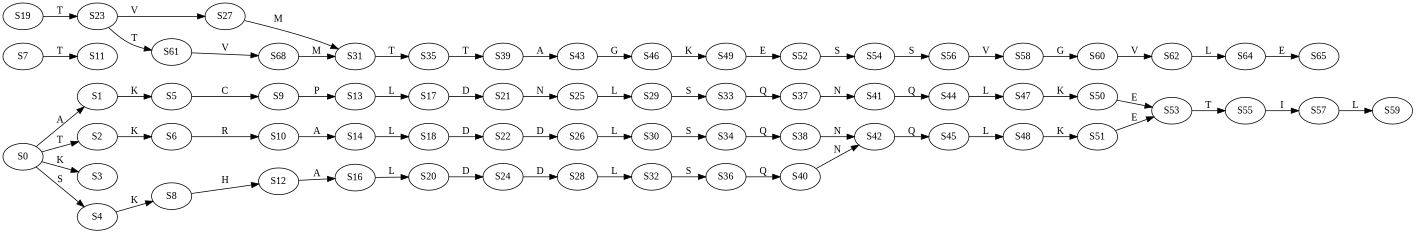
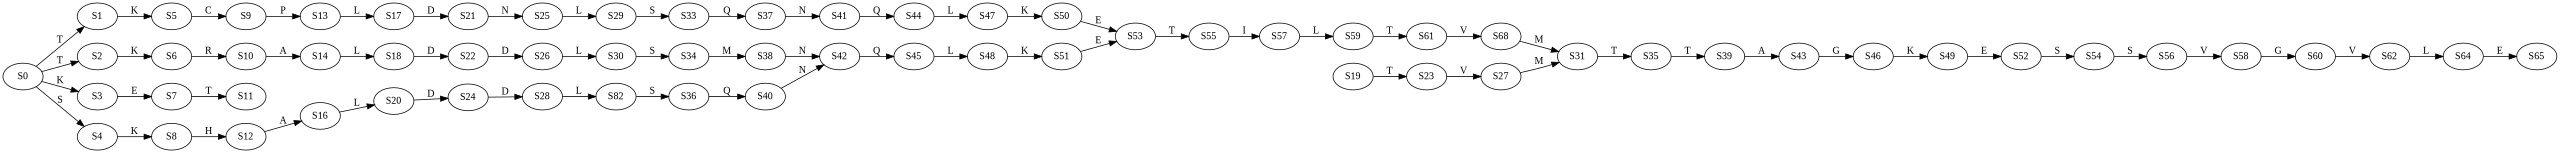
edge "S23" -> "S61": now "S59" -> "S61"
edge "S3" -> "S7": added, label "E"
edge "S0" -> "S1": label "A" -> "T"
edge "S34" -> "S38": label "Q" -> "M"
node "S32": label "S32" -> "S82"
